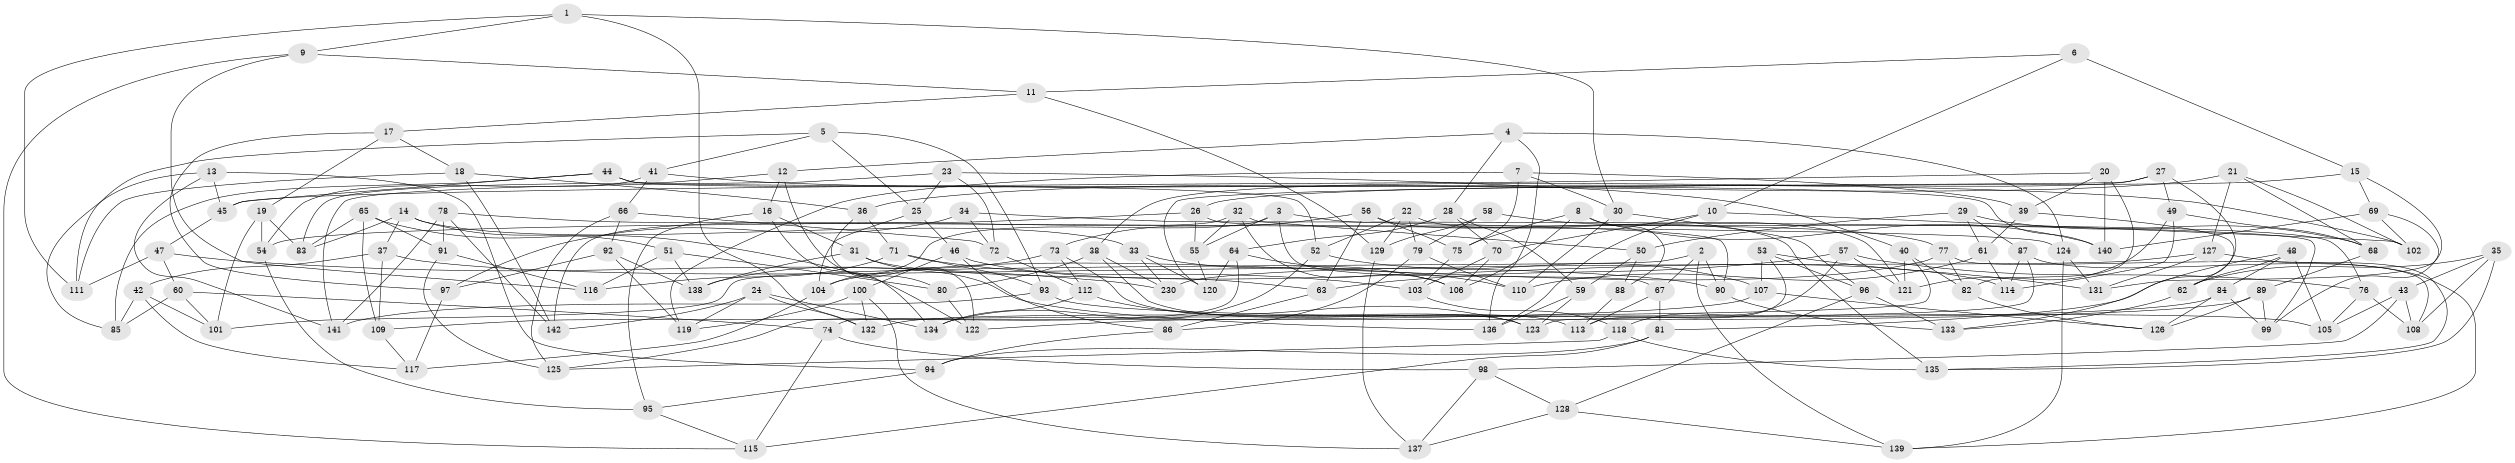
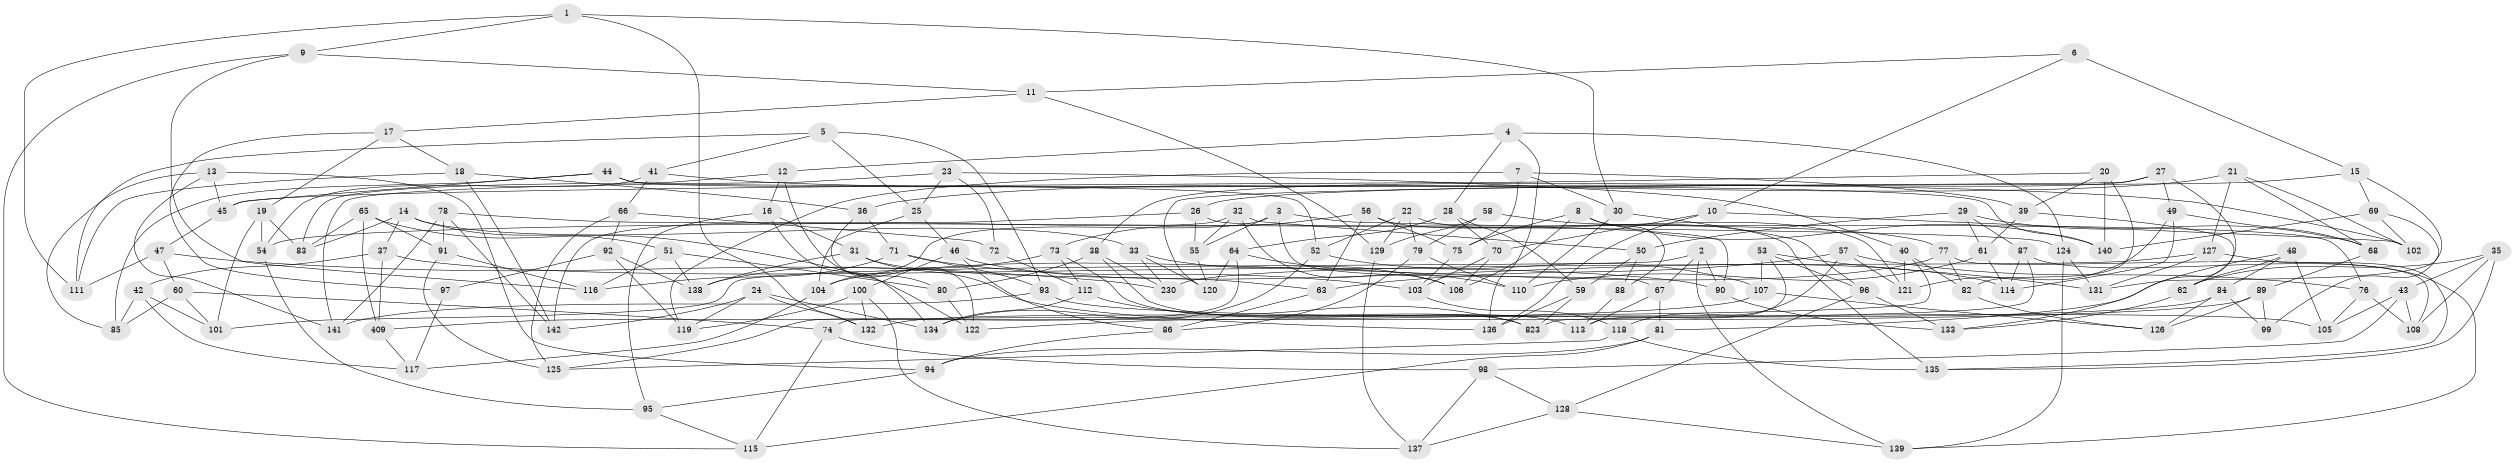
node "34": removed
node "109": label "109" -> "409"
node "123": label "123" -> "823"
